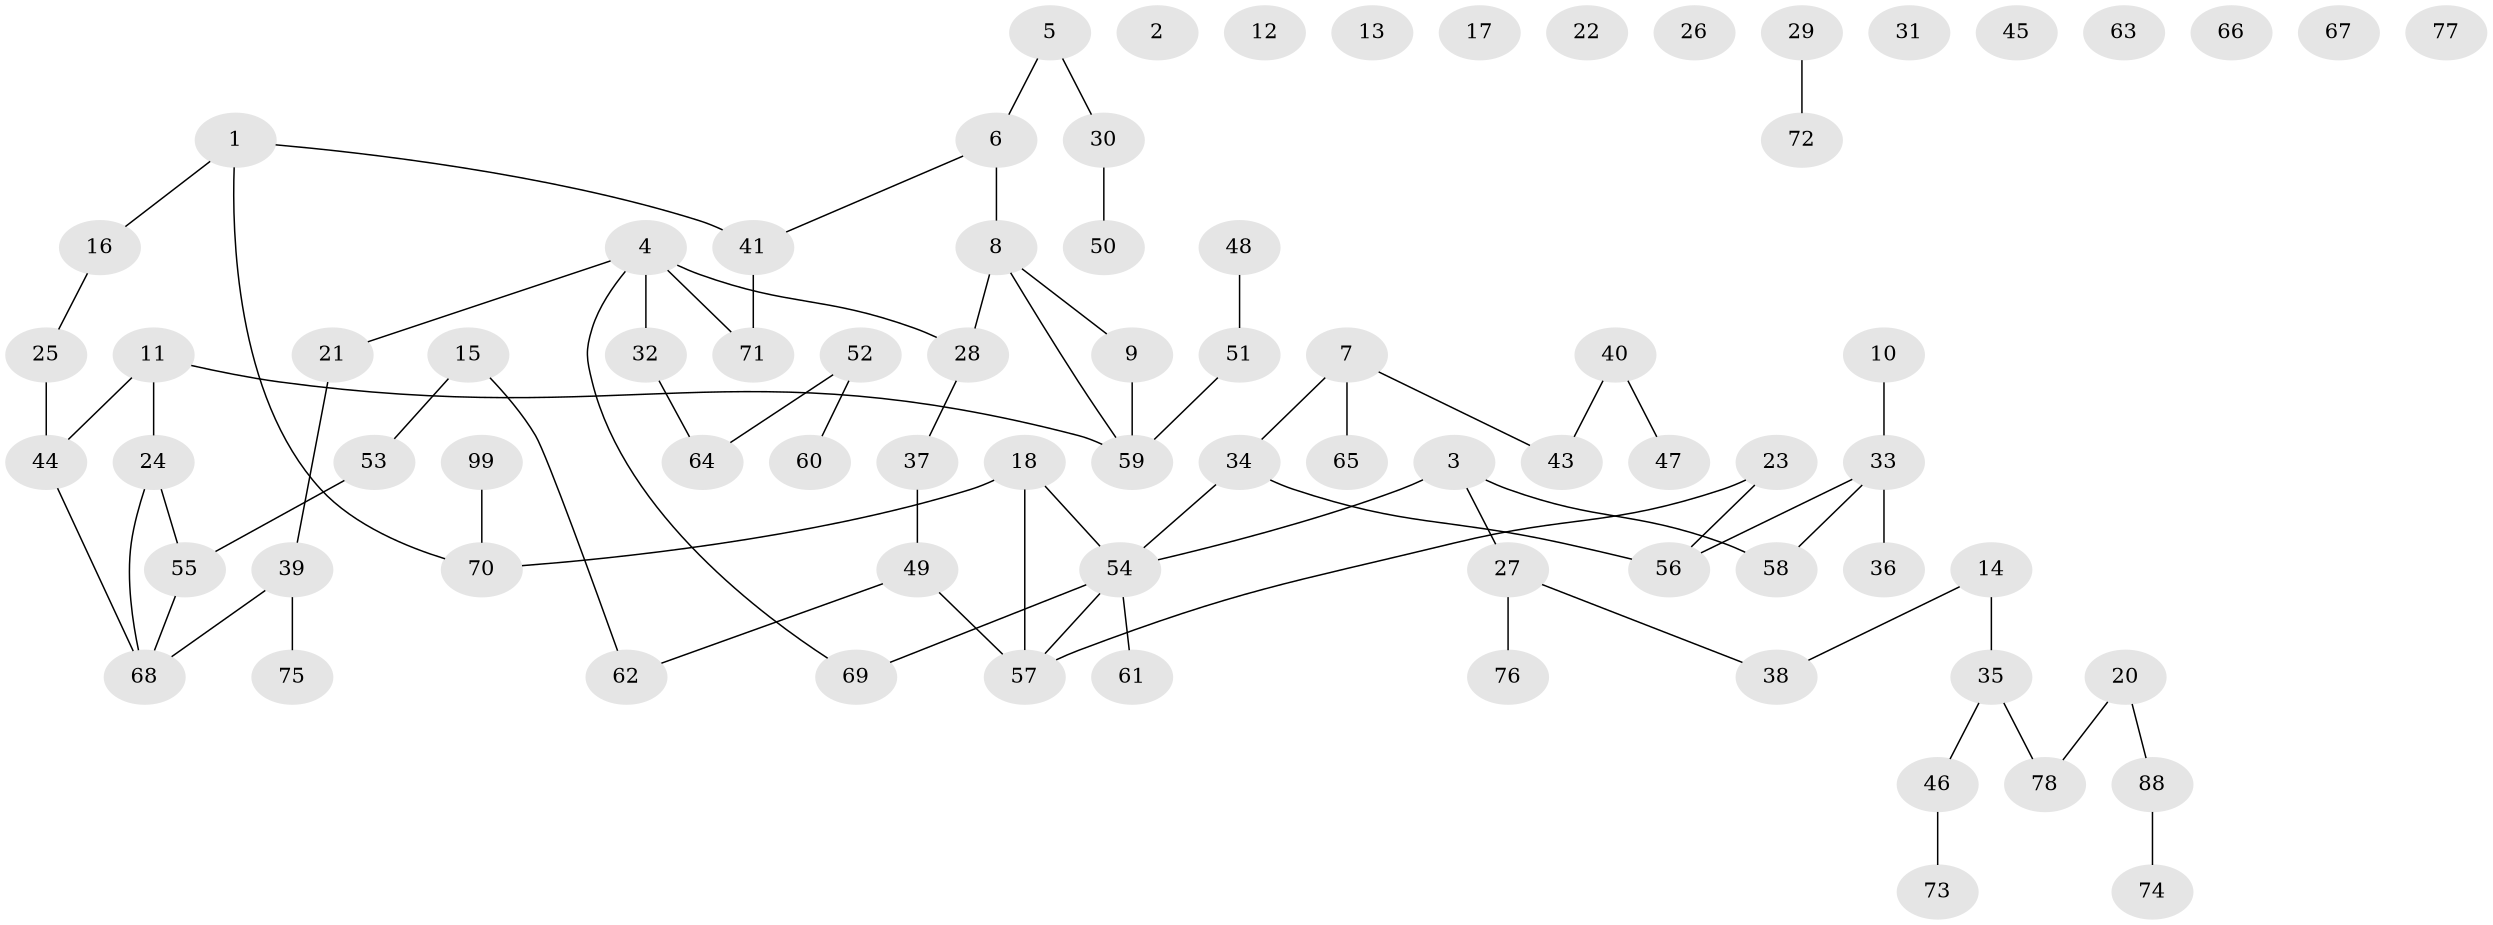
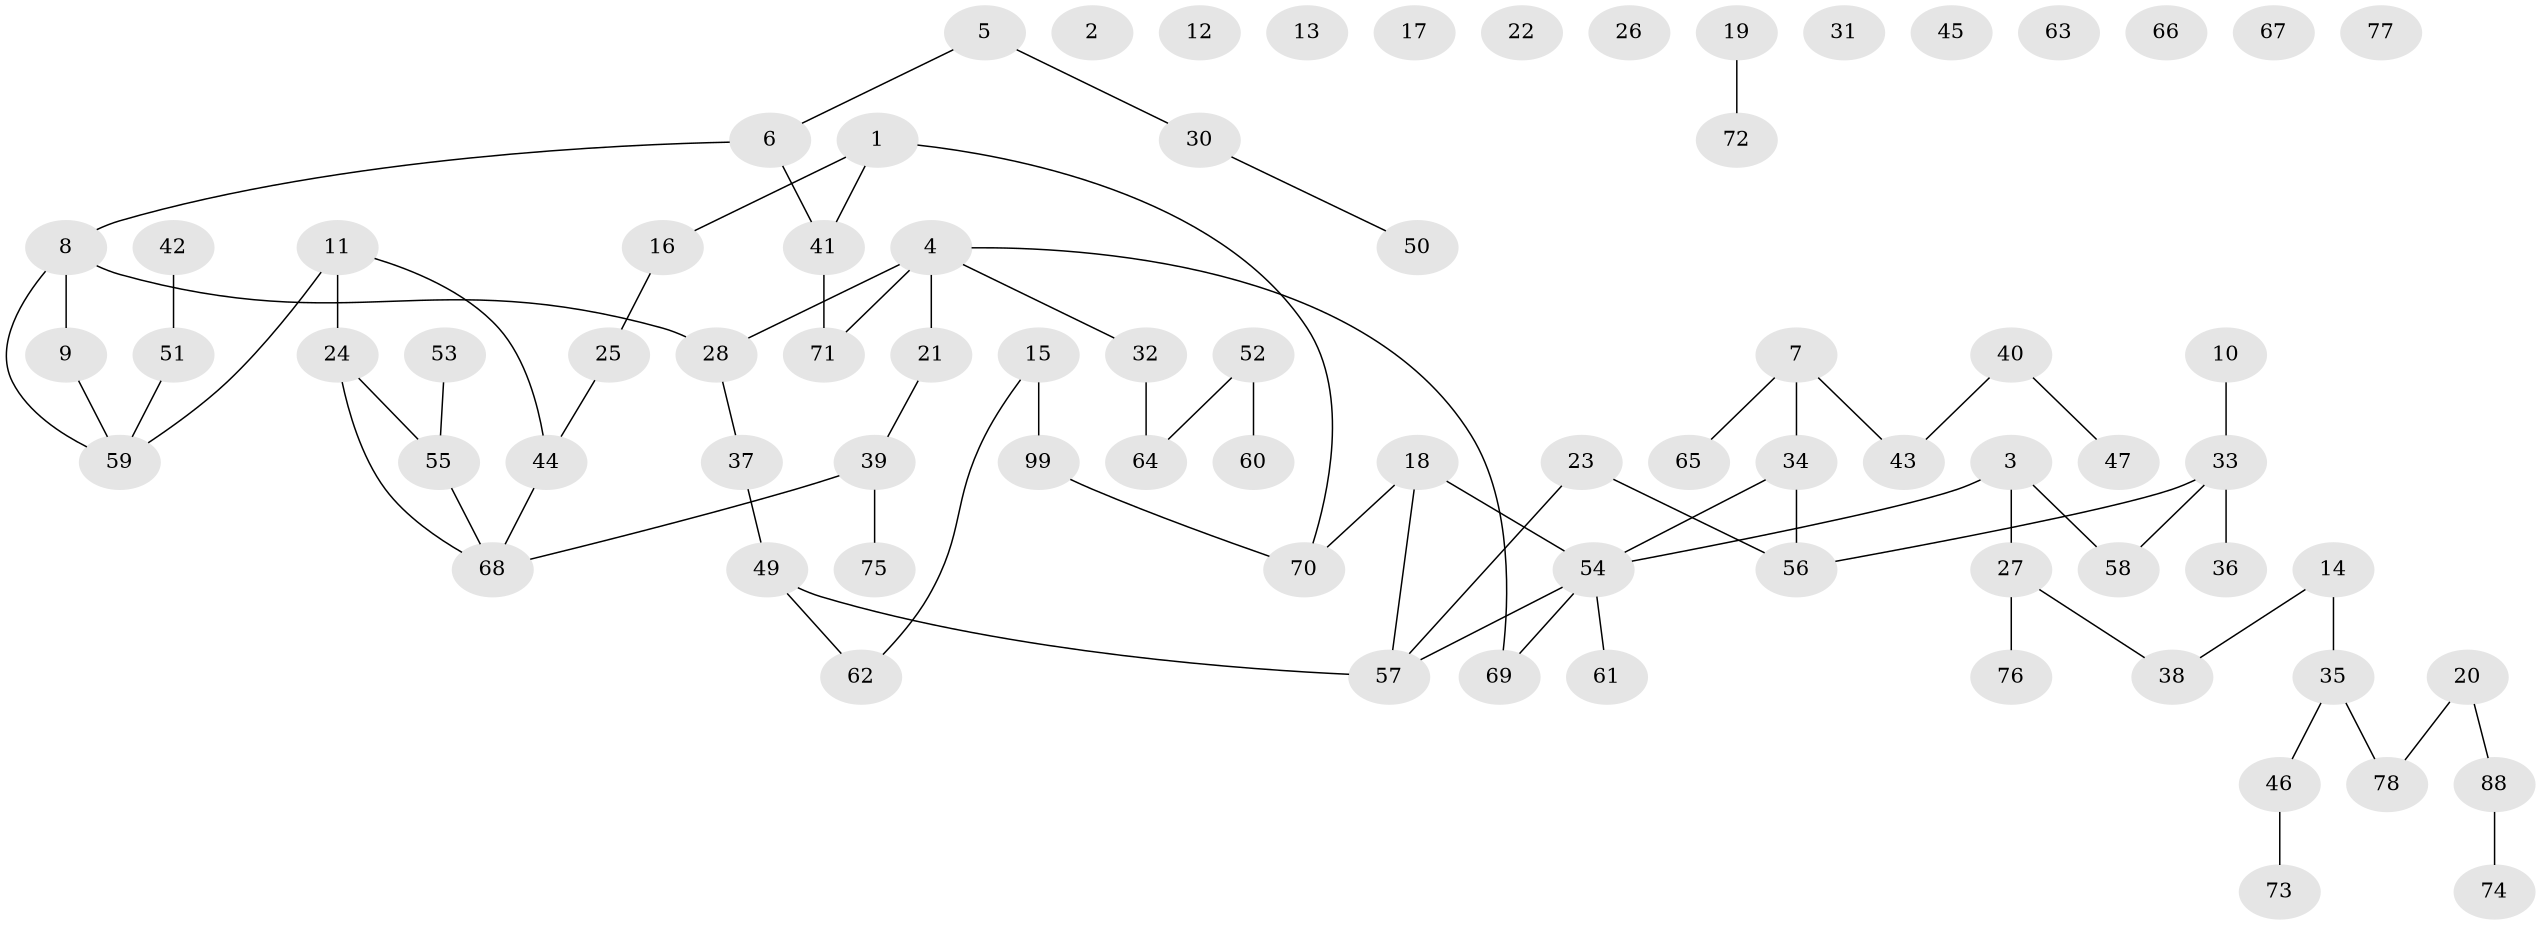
node "29": label "29" -> "19"
node "48": label "48" -> "42"
edge "15" -- "53": now "15" -- "99"
